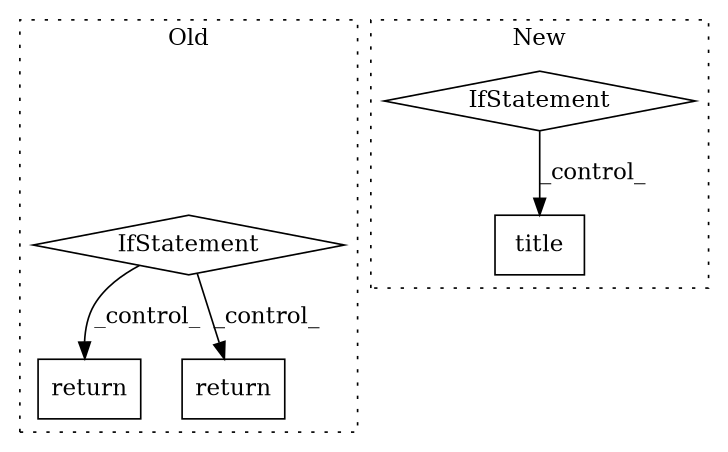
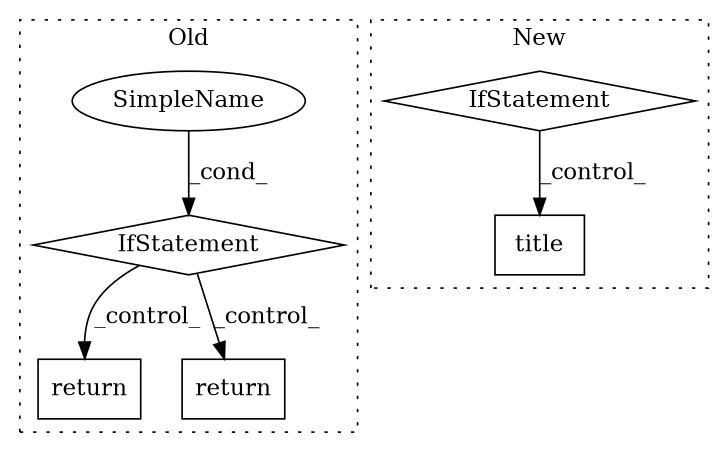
node "SimpleName": added
